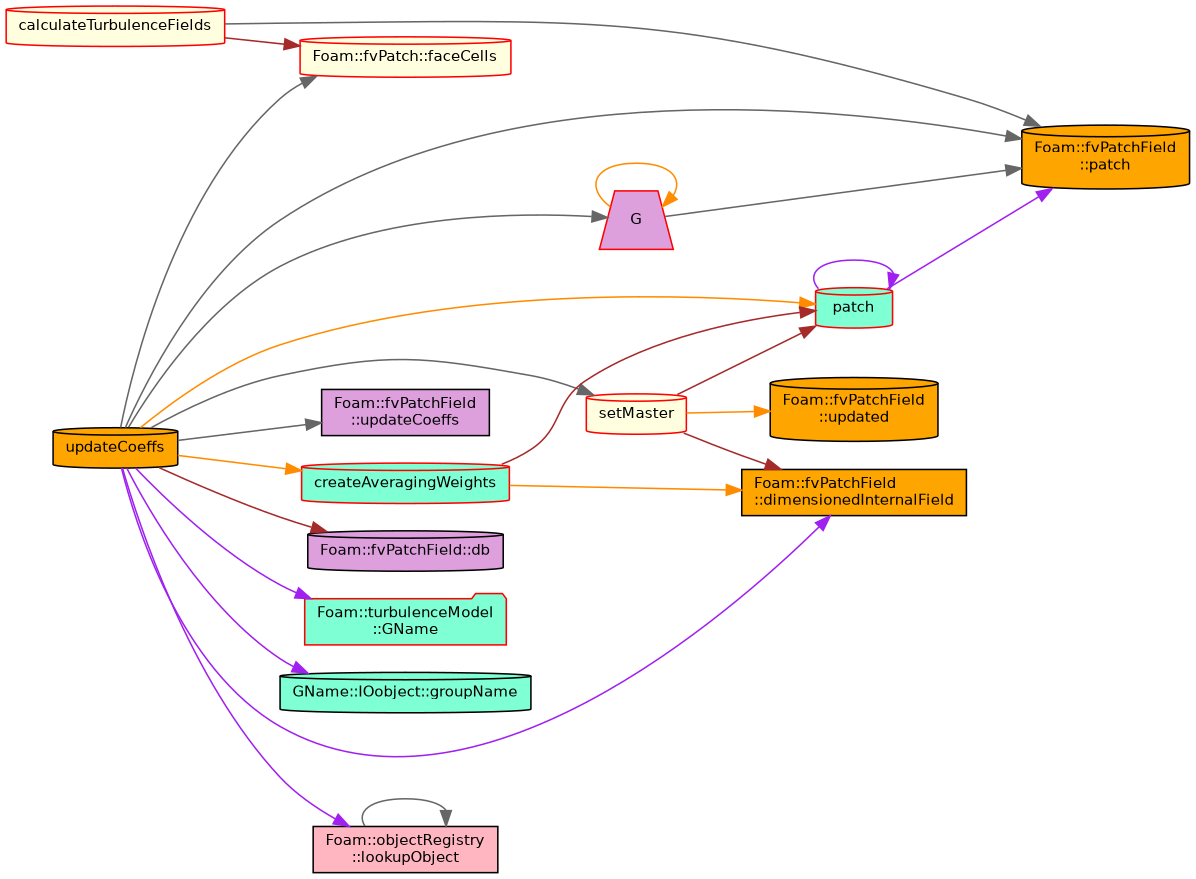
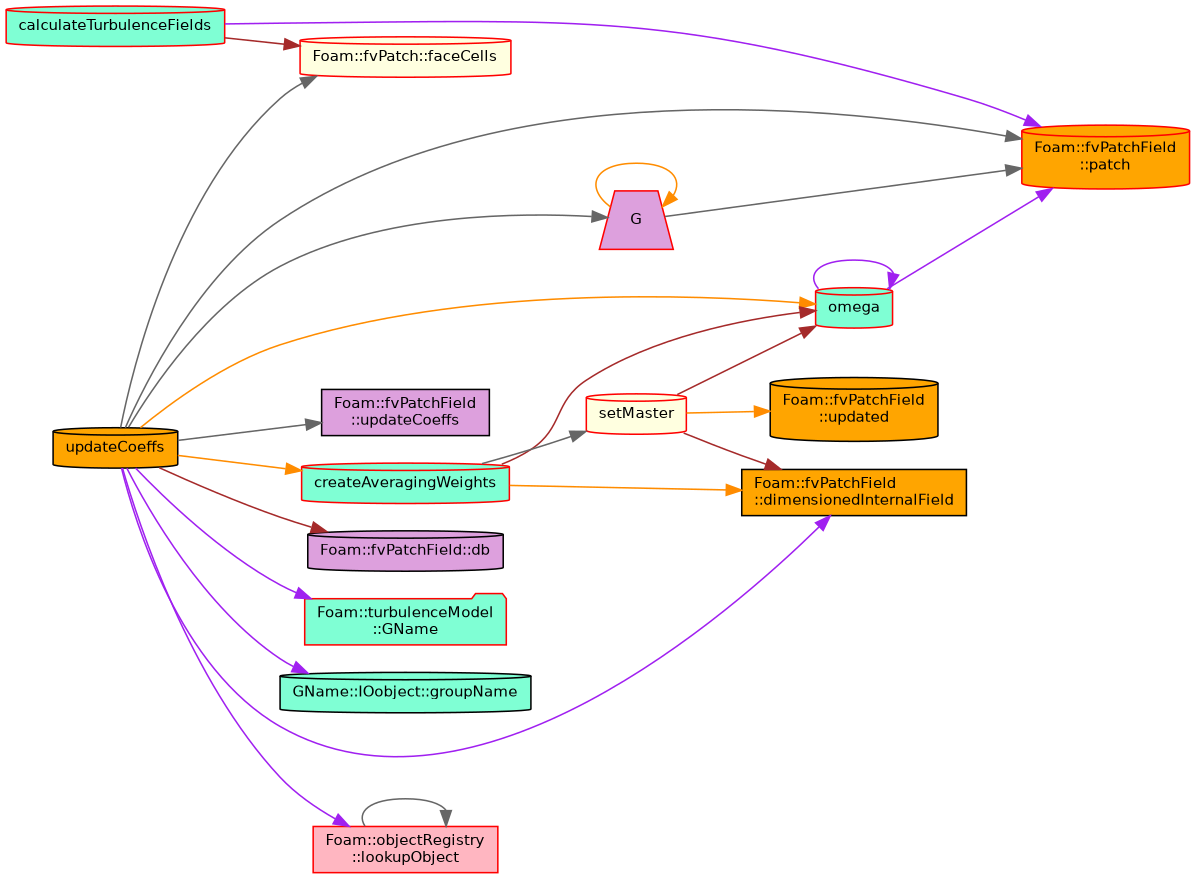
node "calculateTurbulenceFields": fillcolor lightyellow -> aquamarine
edge "calculateTurbulenceFields" -> "Foam::fvPatchField ::patch": color gray40 -> purple
node "Foam::fvPatchField ::patch": color black -> red
node "patch": label "patch" -> "omega"
edge "updateCoeffs" -> "setMaster": now "createAveragingWeights" -> "setMaster"
node "Foam::objectRegistry ::lookupObject": color black -> red
